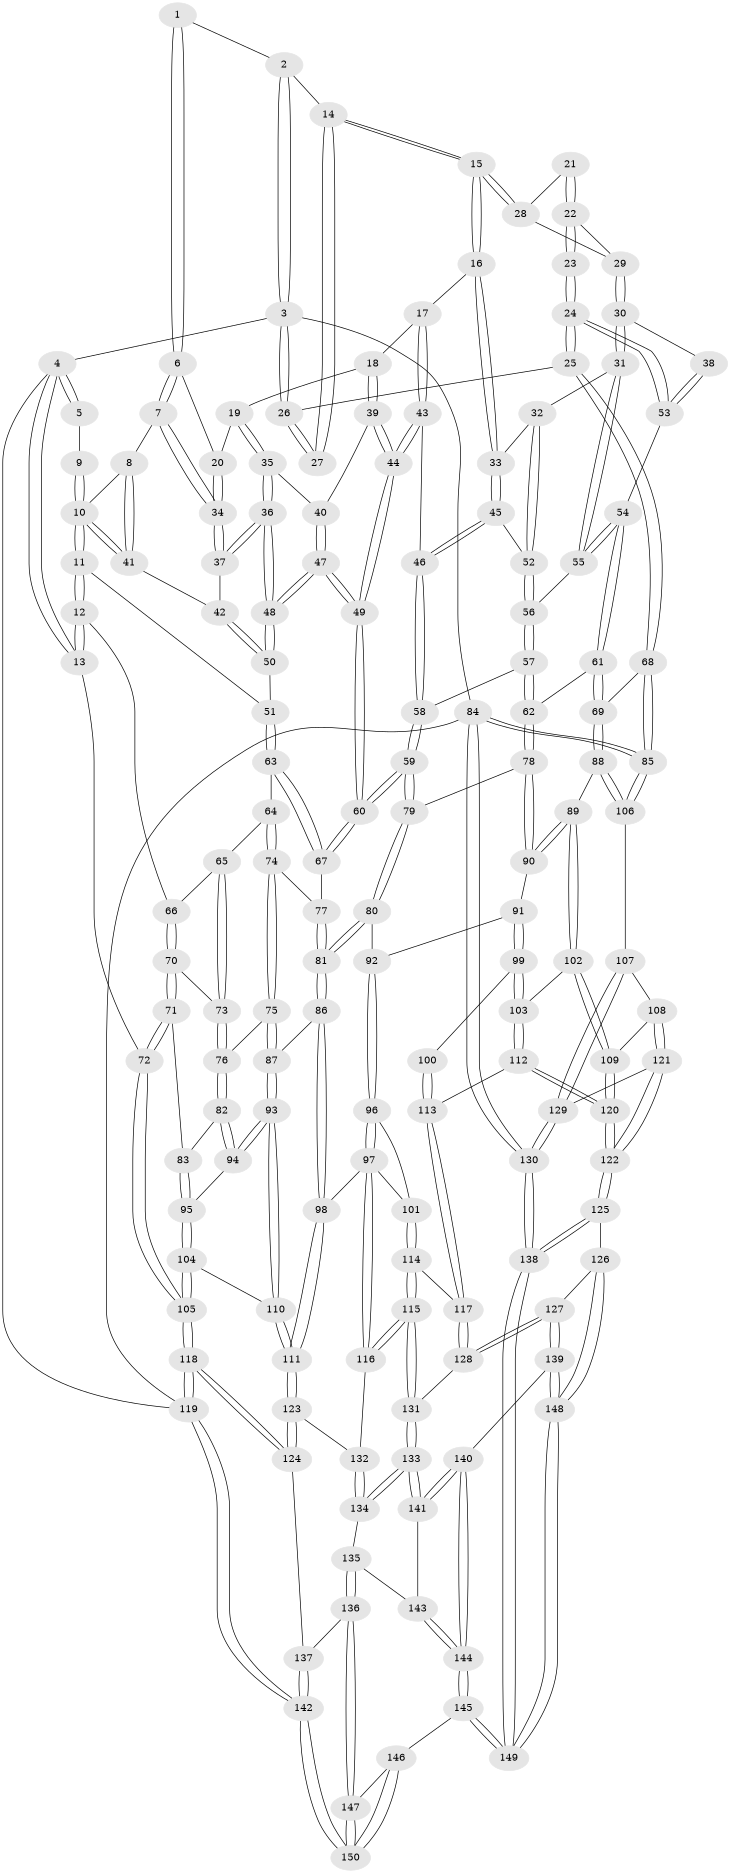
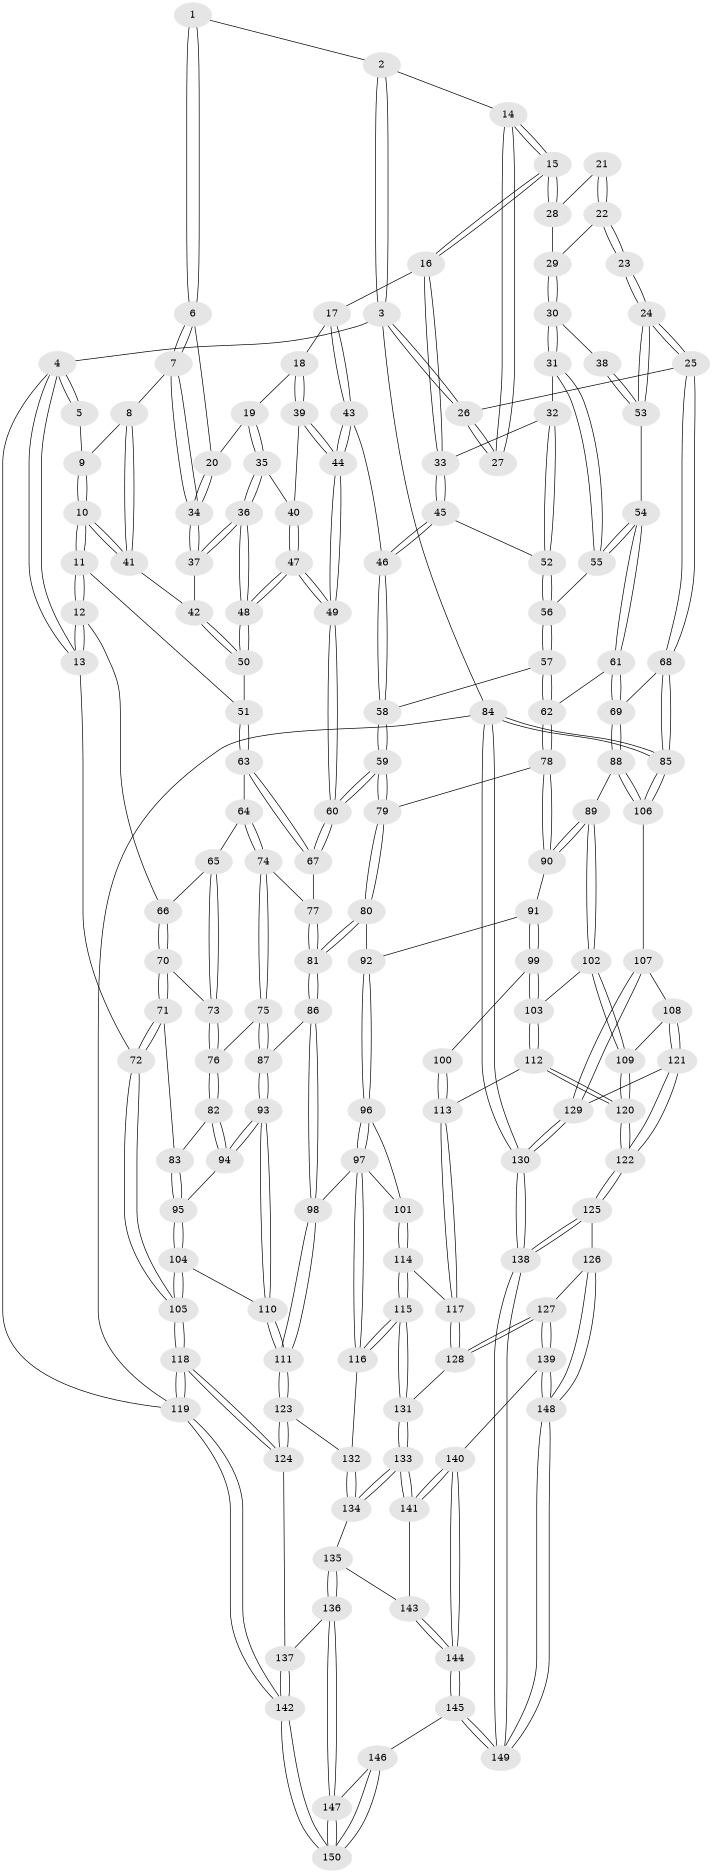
edge "8" -- "10": now "8" -- "9"
